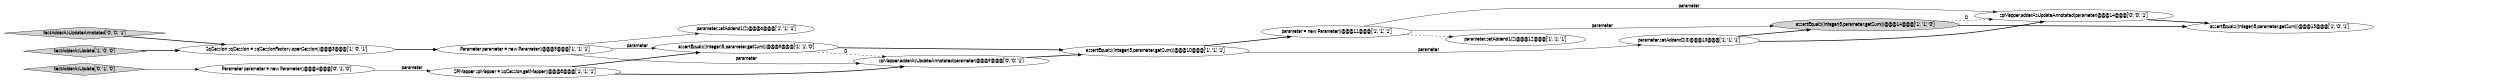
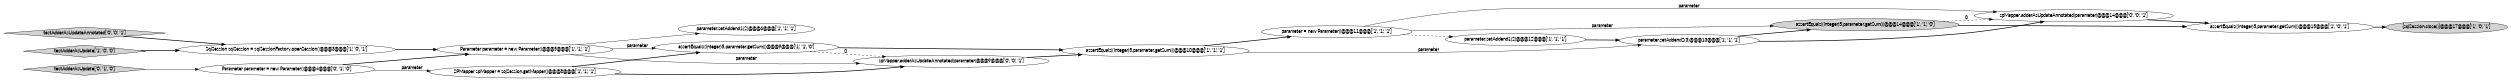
node "{sqlSession.close()}@@@17@@@['1', '0', '1']": added
edge "parameter.setAddend1(2)@@@12@@@['1', '1', '1']" -> "parameter.setAddend2(3)@@@13@@@['1', '1', '1']": added
edge "Parameter parameter = new Parameter()@@@4@@@['0', '1', '0']" -> "Parameter parameter = new Parameter()@@@5@@@['1', '1', '1']": added
